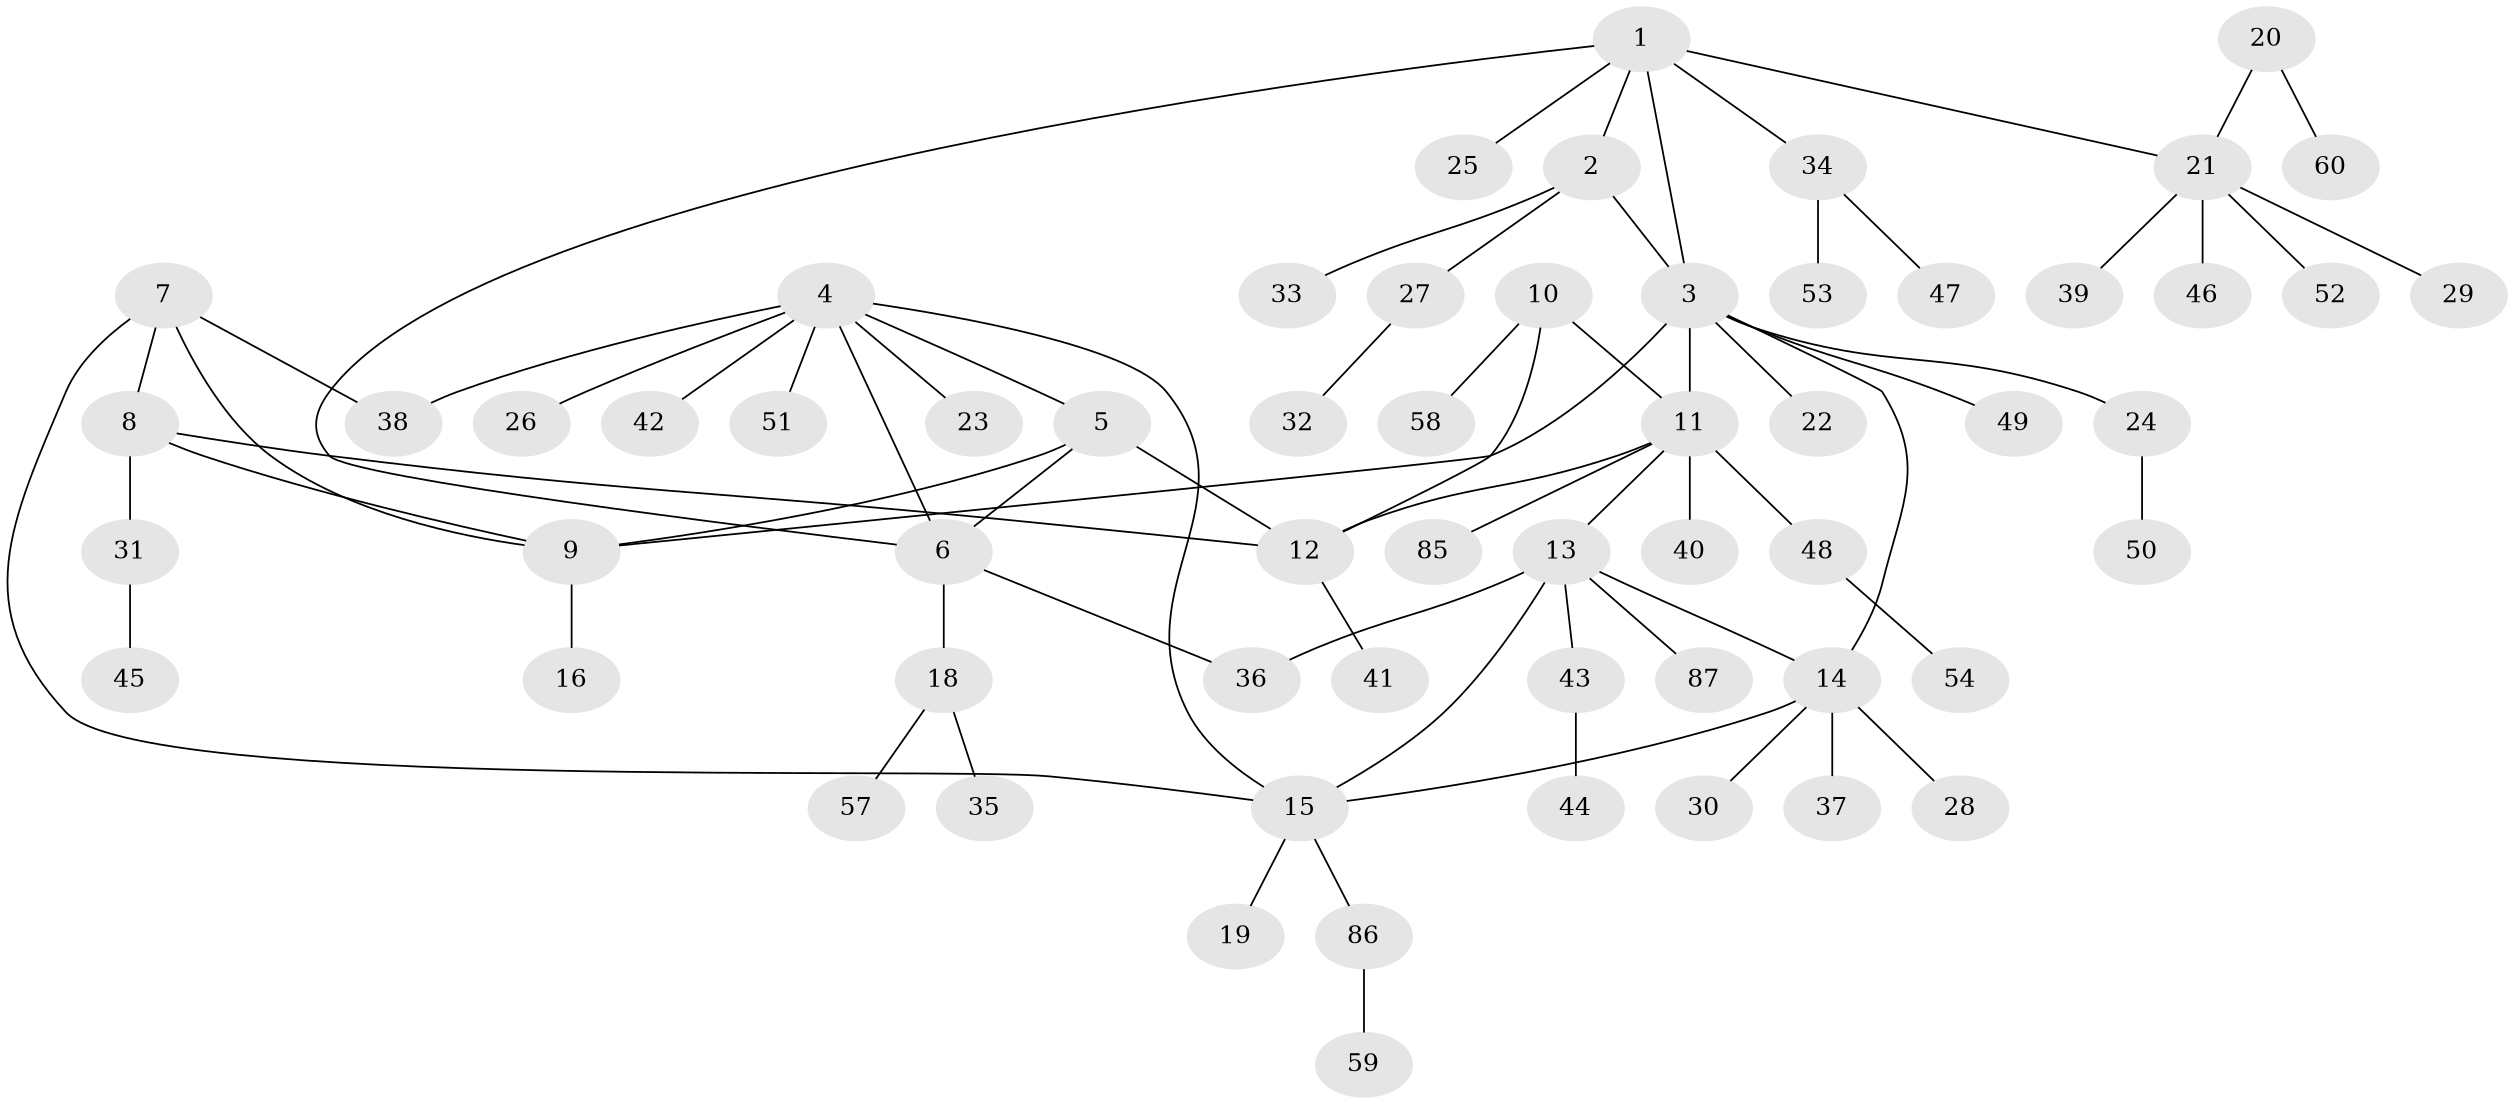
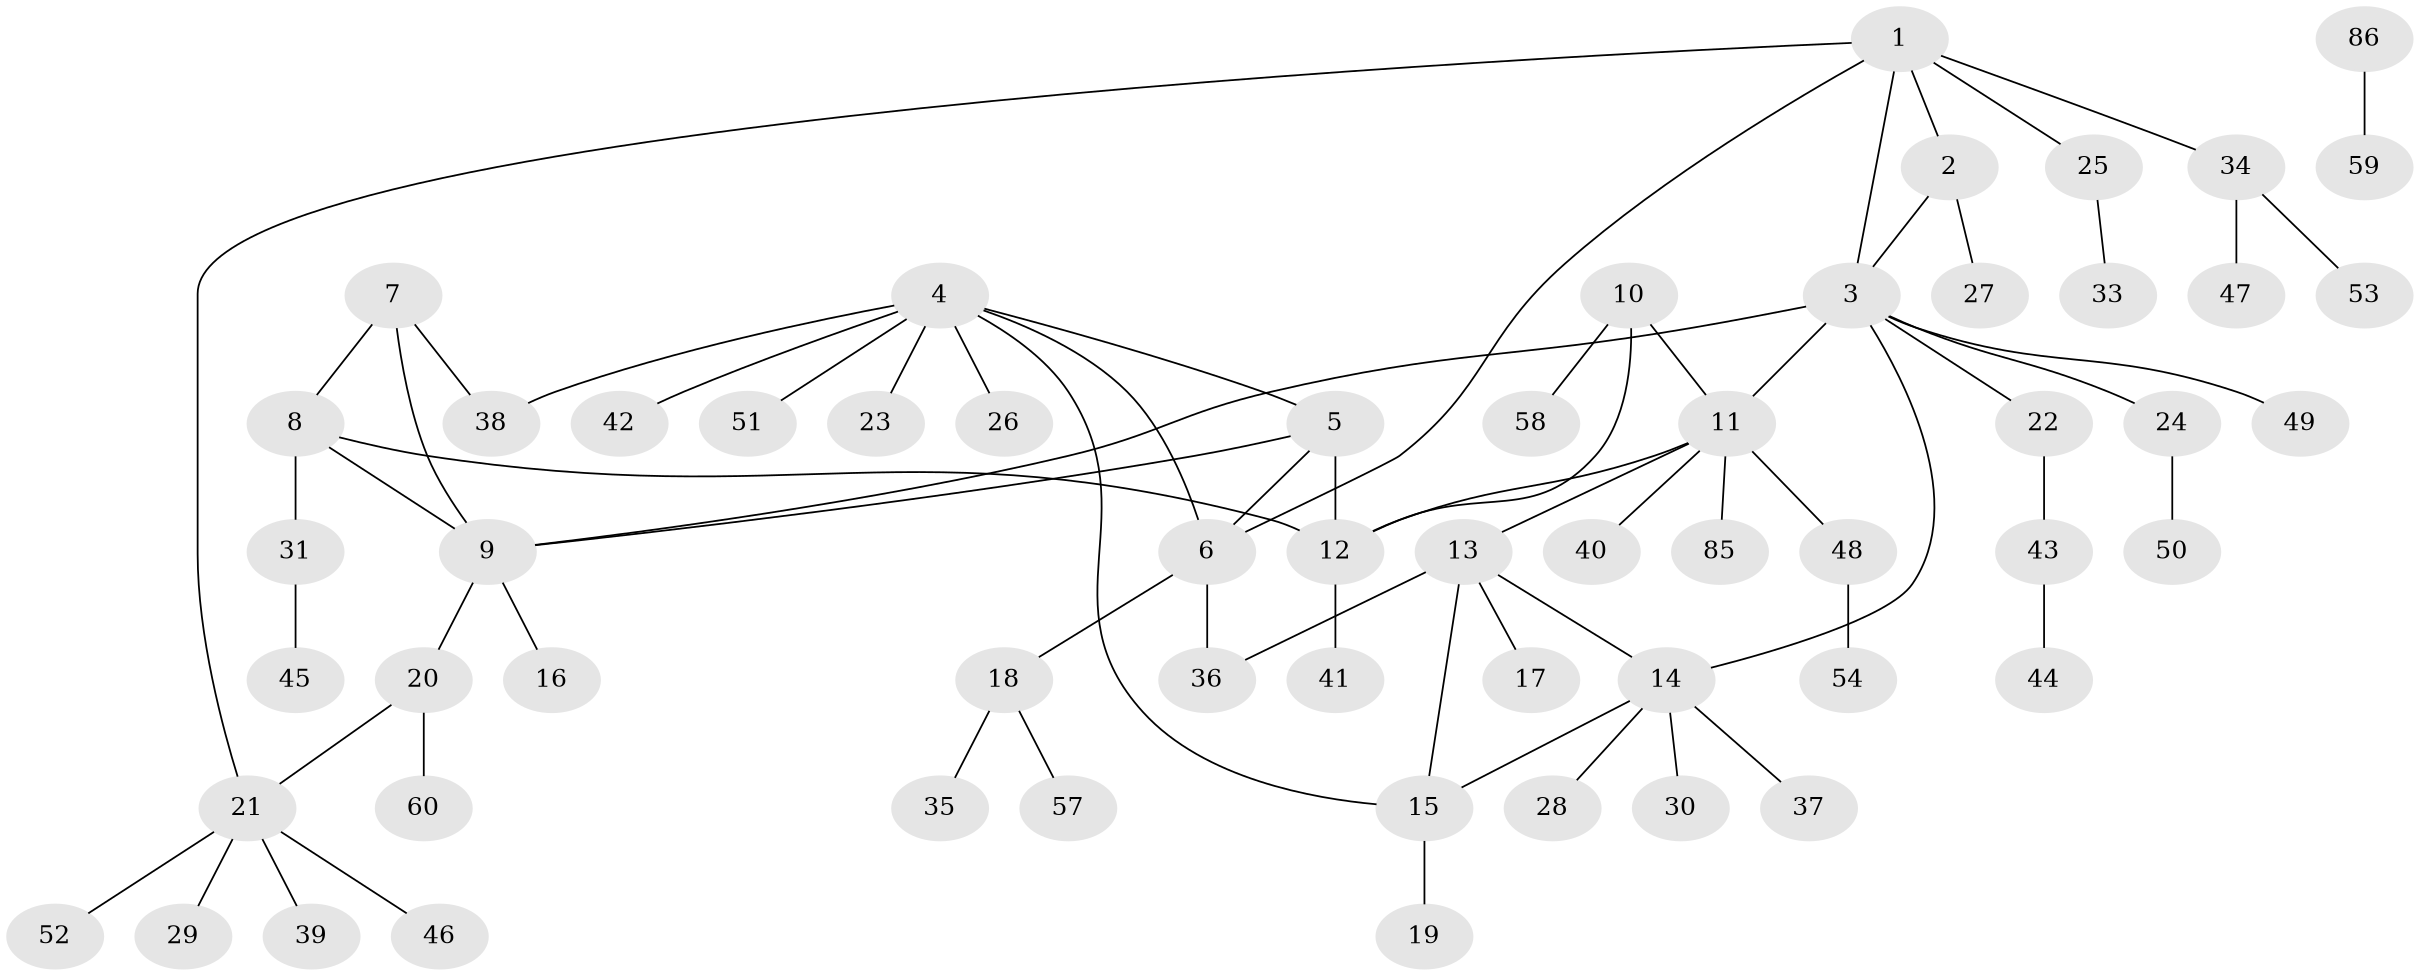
edge "2" -- "33": now "25" -- "33"
node "32": removed
edge "9" -- "20": added
edge "13" -- "43": now "22" -- "43"
node "87": label "87" -> "17"
edge "7" -- "15": removed
edge "15" -- "86": removed
